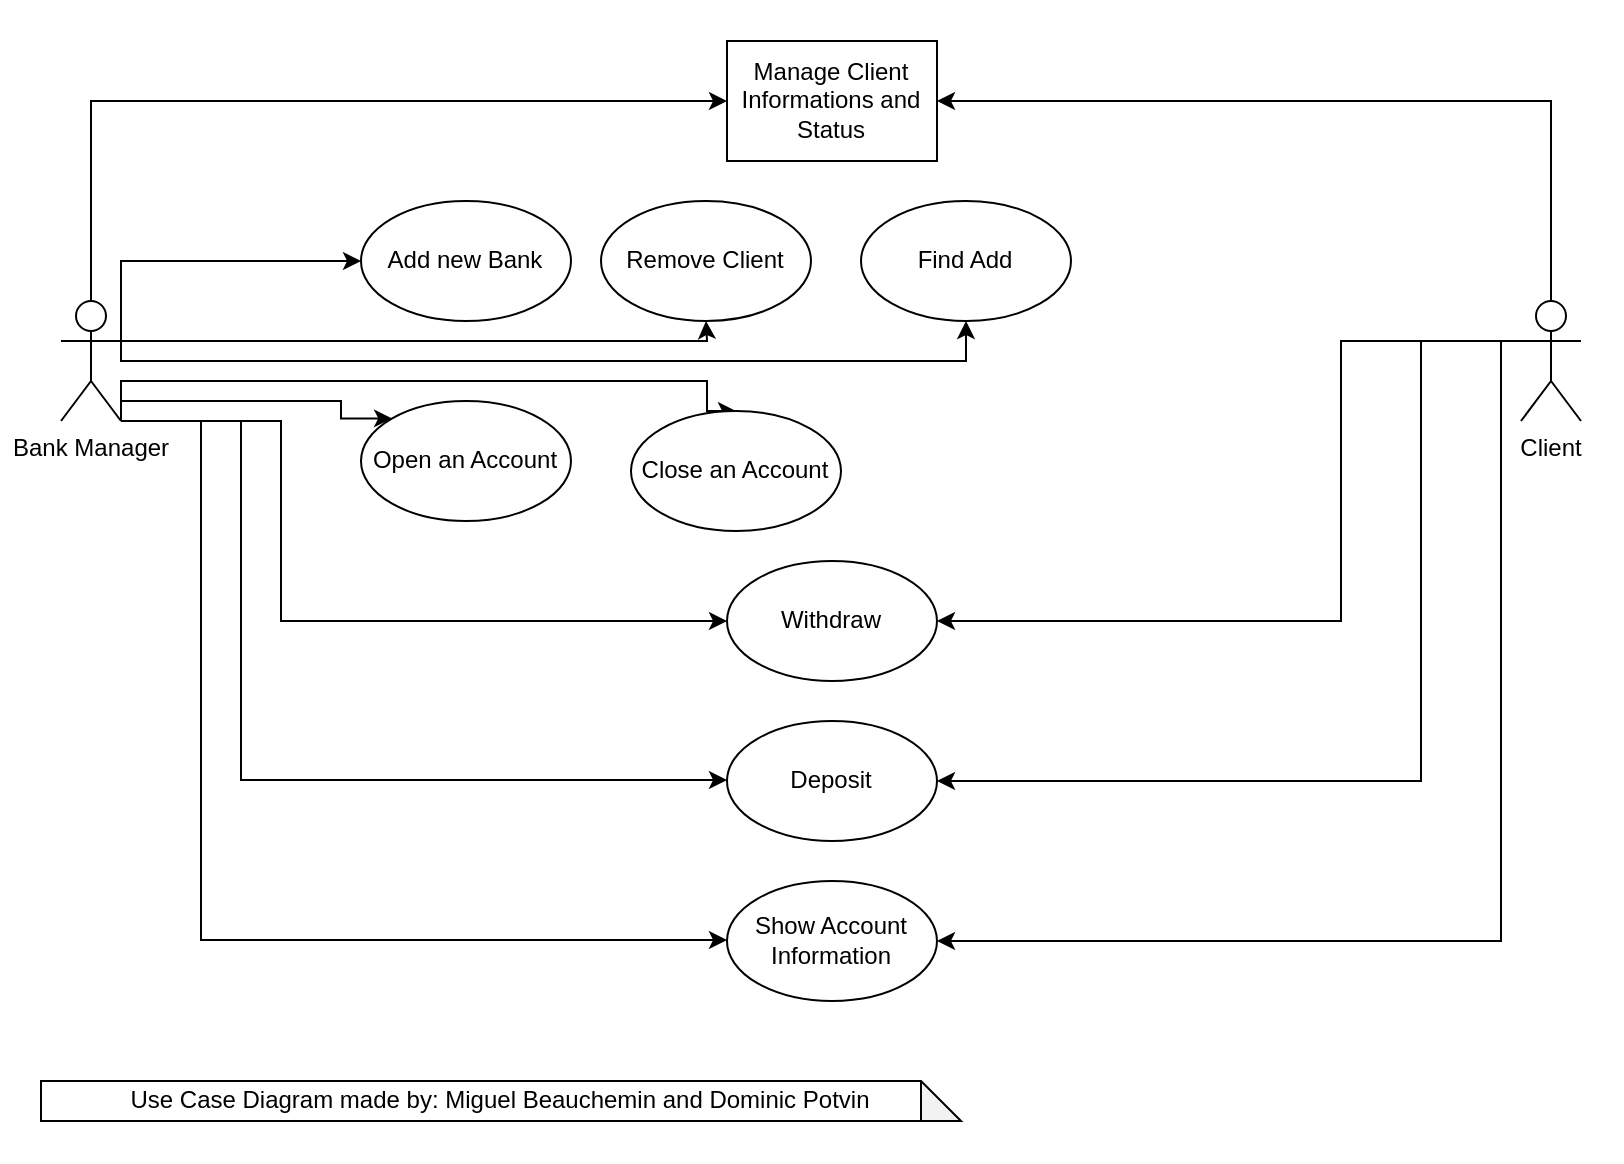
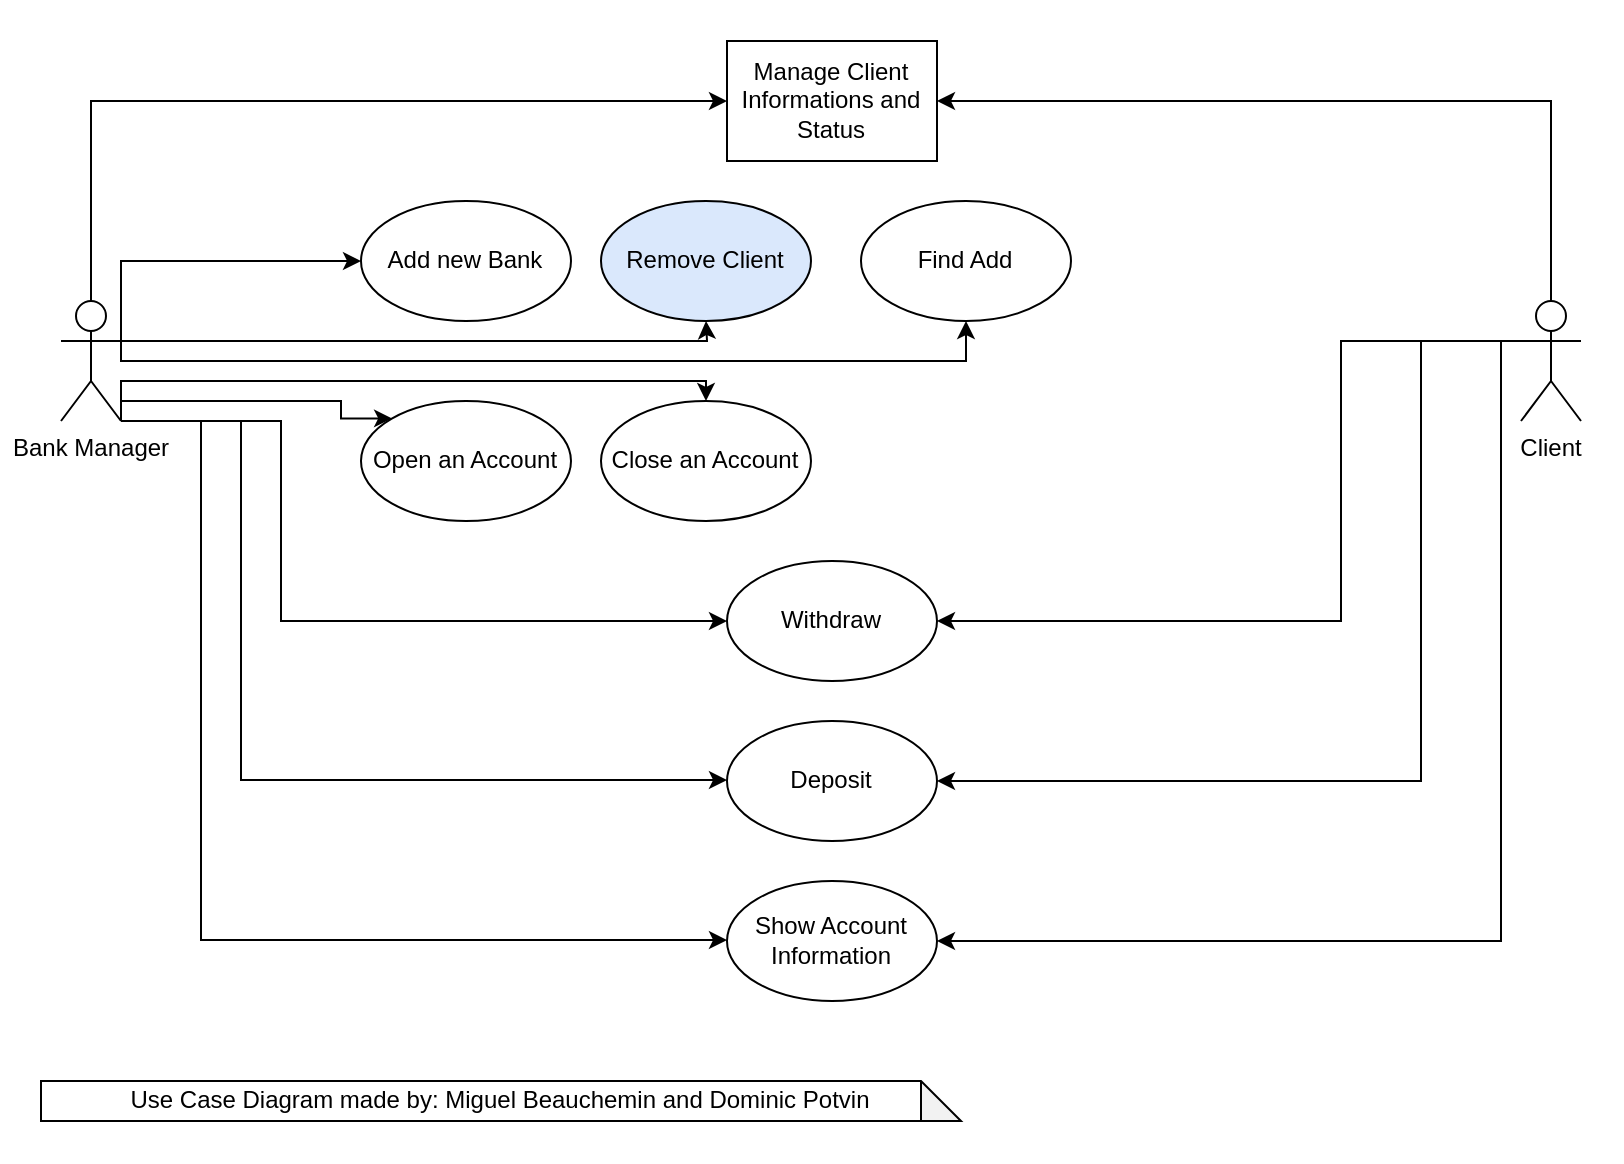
node "Remove Client": fillcolor #ffffff -> #dae8fc
node "Close an Account": moved (736, 471) -> (706, 461)
